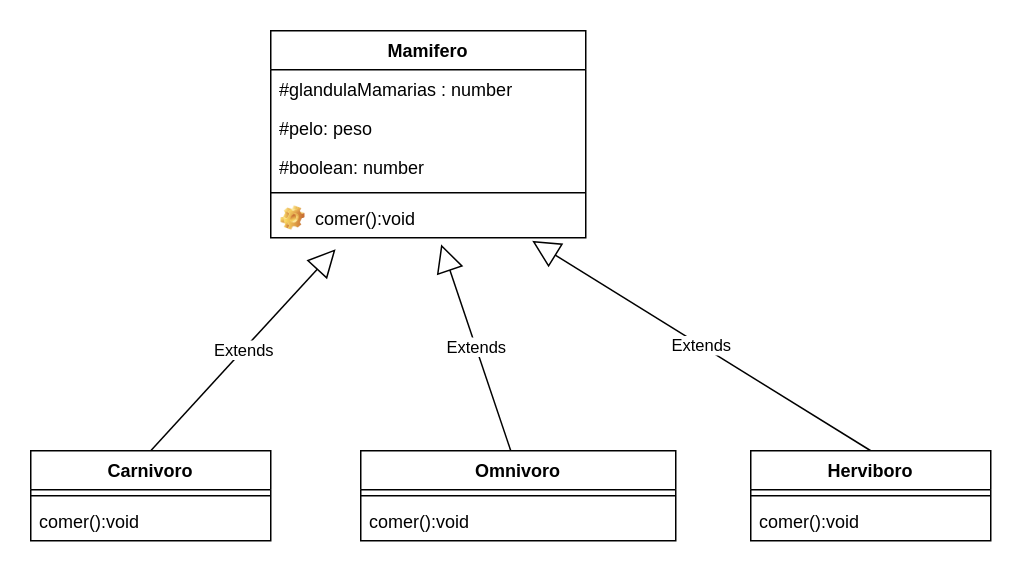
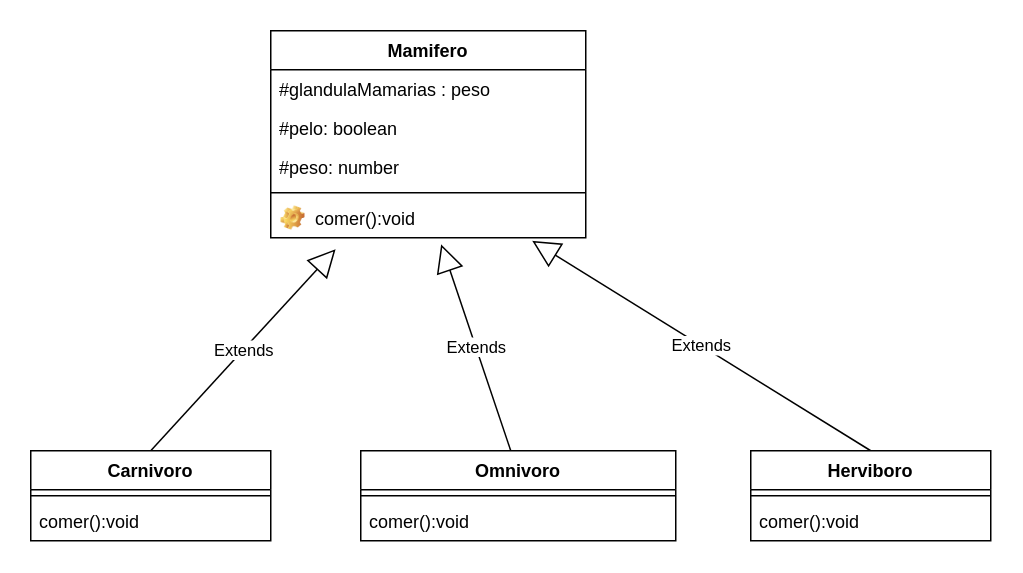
node "#glandulaMamarias : number": label "#glandulaMamarias : number" -> "#glandulaMamarias : peso"
node "#pelo: peso": label "#pelo: peso" -> "#pelo: boolean"
node "#boolean: number": label "#boolean: number" -> "#peso: number"
